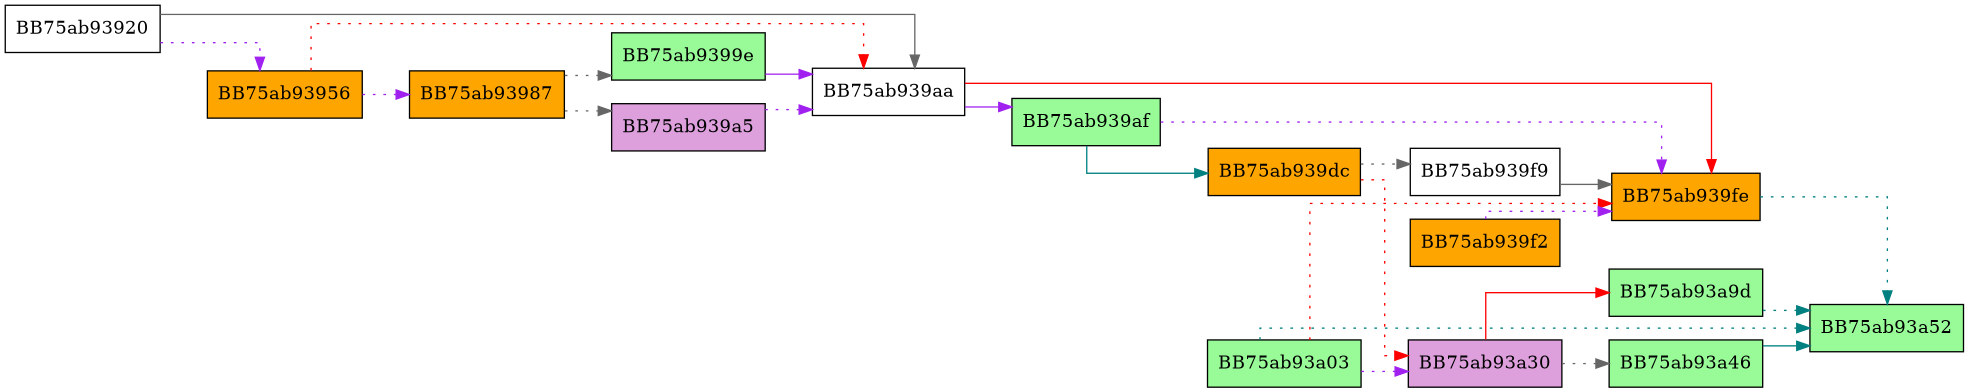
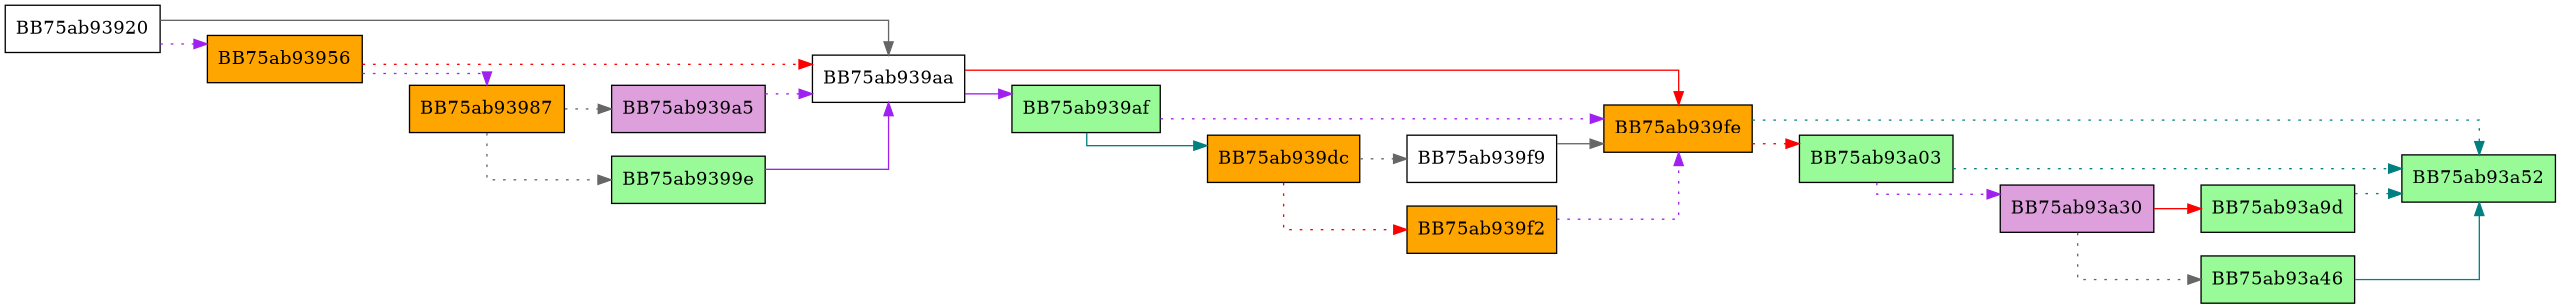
edge "BB75ab93a03" -> "BB75ab939fe": reversed
edge "BB75ab939dc" -> "BB75ab93a30": now "BB75ab939dc" -> "BB75ab939f2"
